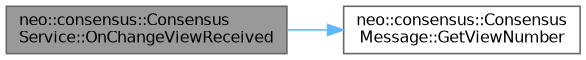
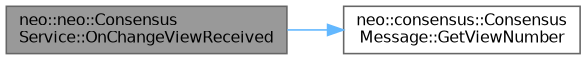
node "neo::consensus::Consensus Service::OnChangeViewReceived": label "neo::consensus::Consensus Service::OnChangeViewReceived" -> "neo::neo::Consensus Service::OnChangeViewReceived"
